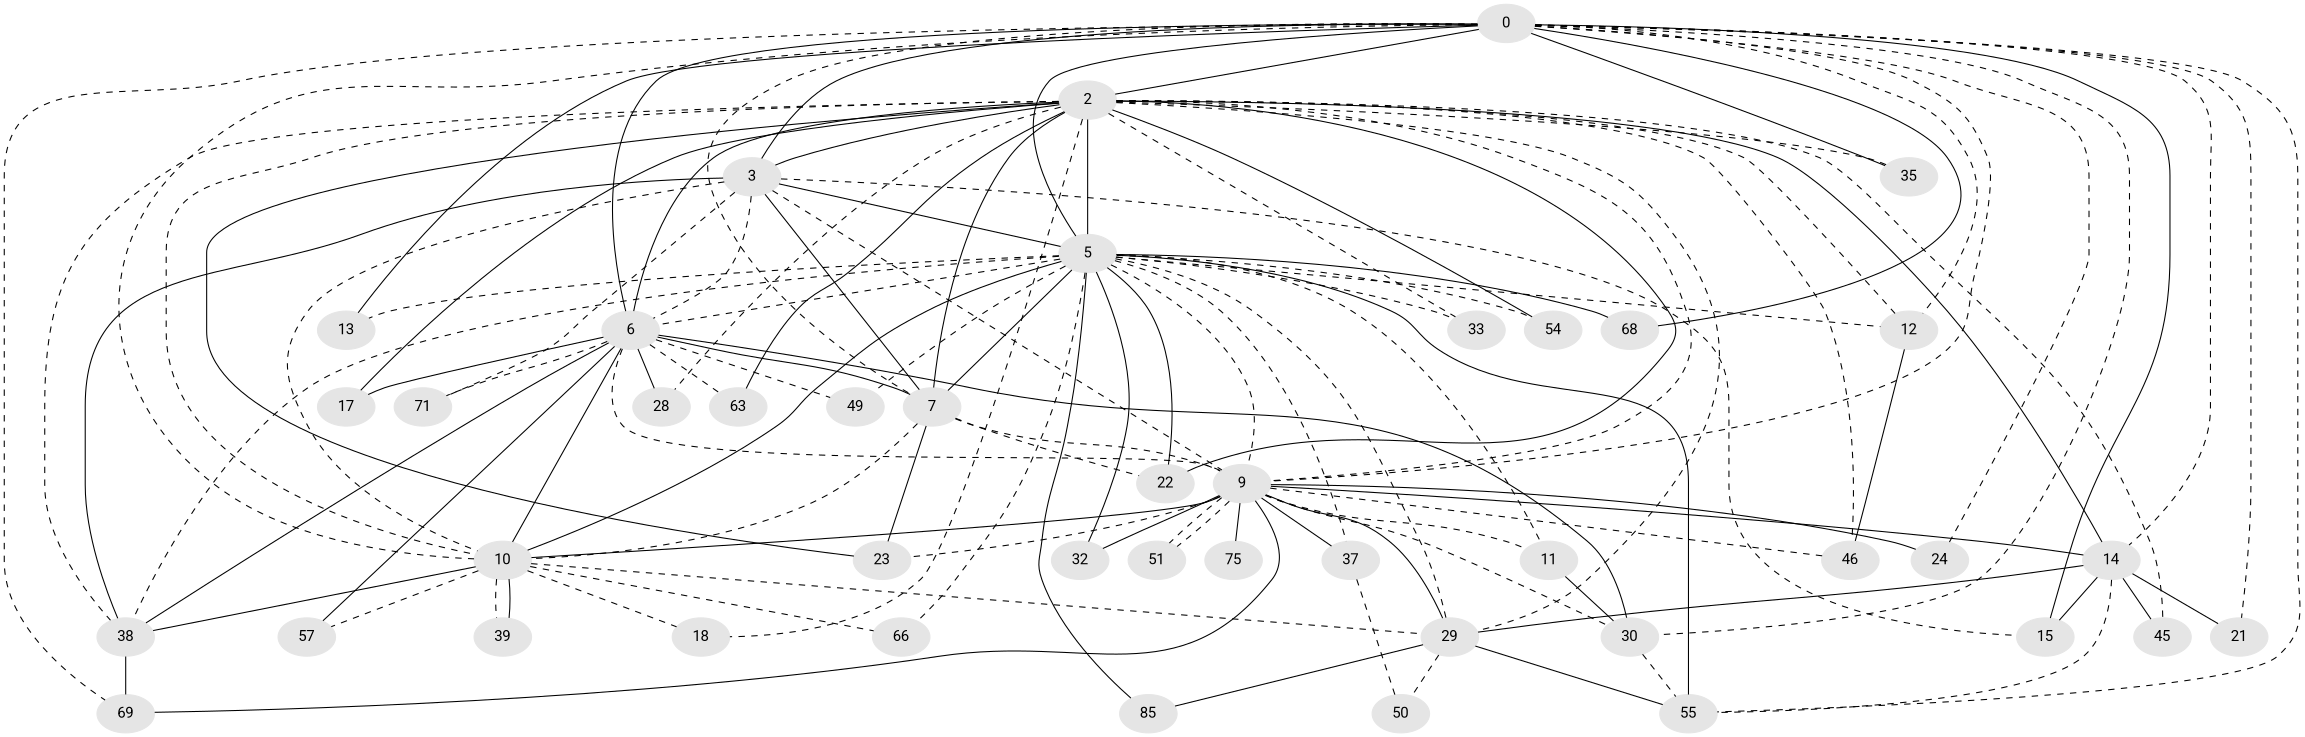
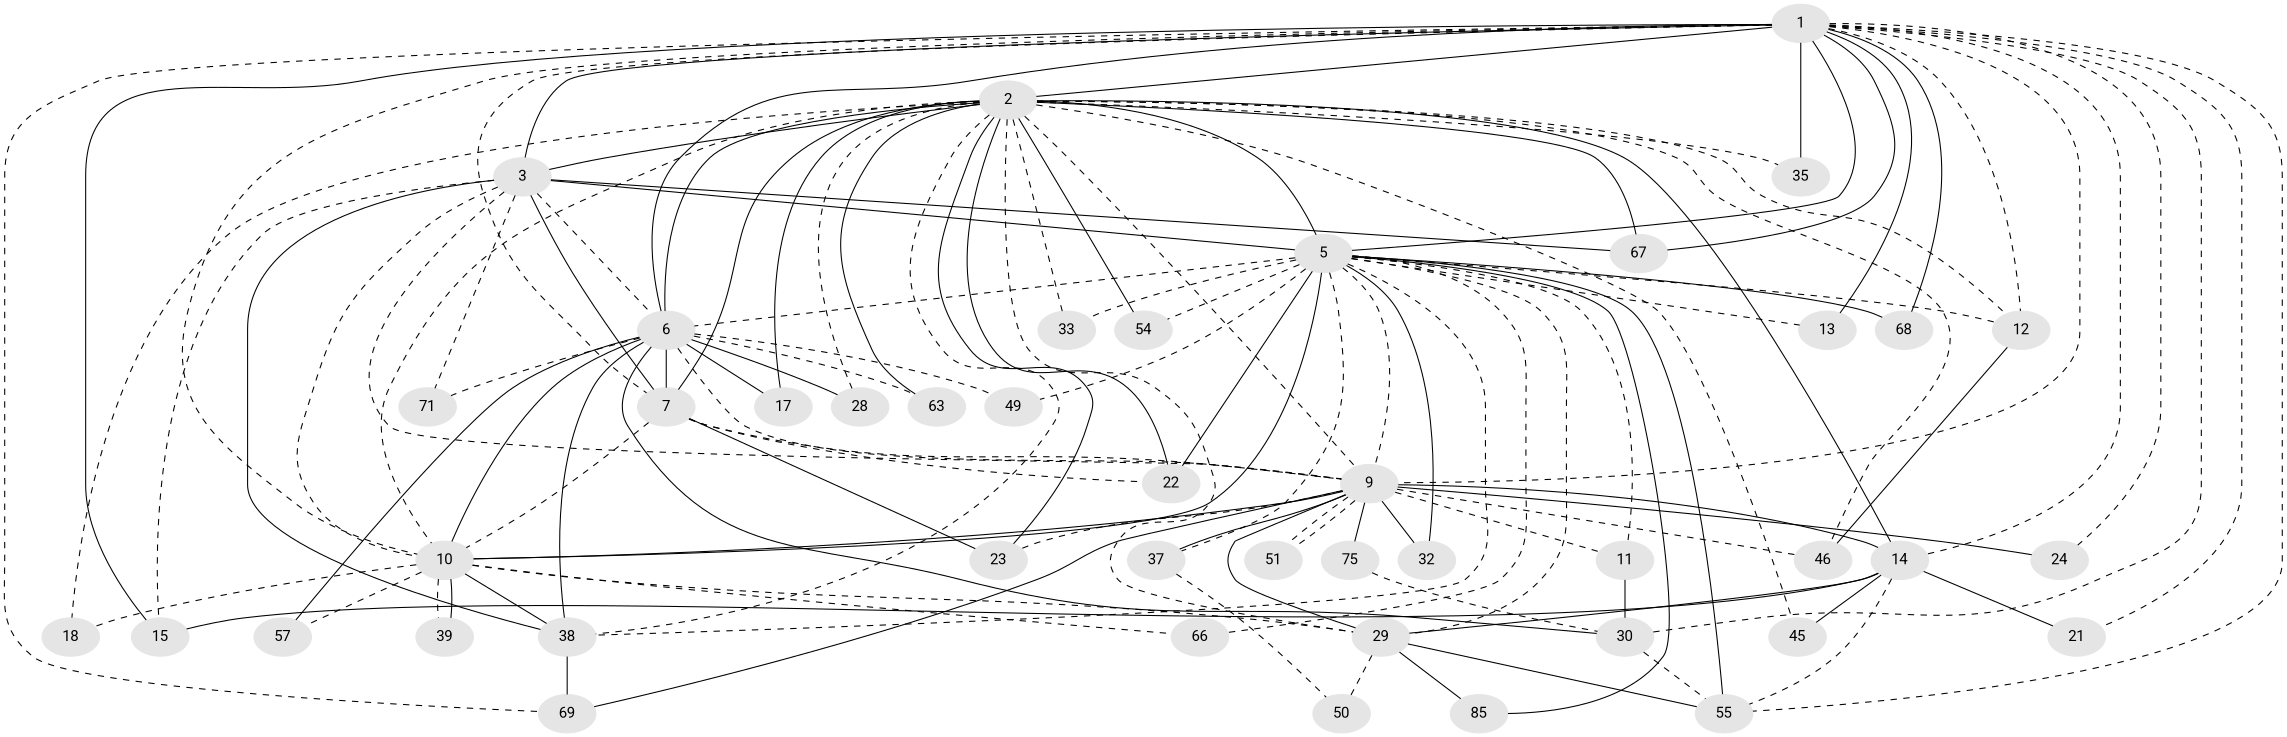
node "0": label "0" -> "1"
node "67": added
edge "5" -- "7": removed
edge "9" -- "30": now "75" -- "30"
